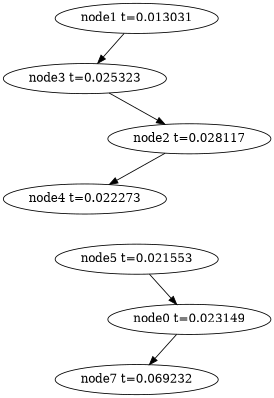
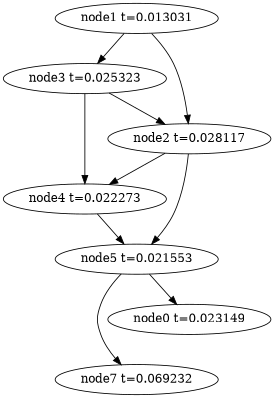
edge "node1 t=0.013031" -> "node2 t=0.028117": added
edge "node3 t=0.025323" -> "node4 t=0.022273": added
edge "node2 t=0.028117" -> "node5 t=0.021553": added
edge "node4 t=0.022273" -> "node5 t=0.021553": added
edge "node0 t=0.023149" -> "node7 t=0.069232": now "node5 t=0.021553" -> "node7 t=0.069232"
